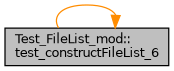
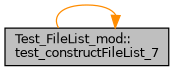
node "Test_FileList_mod:: test_constructFileList_6": label "Test_FileList_mod:: test_constructFileList_6" -> "Test_FileList_mod:: test_constructFileList_7"
